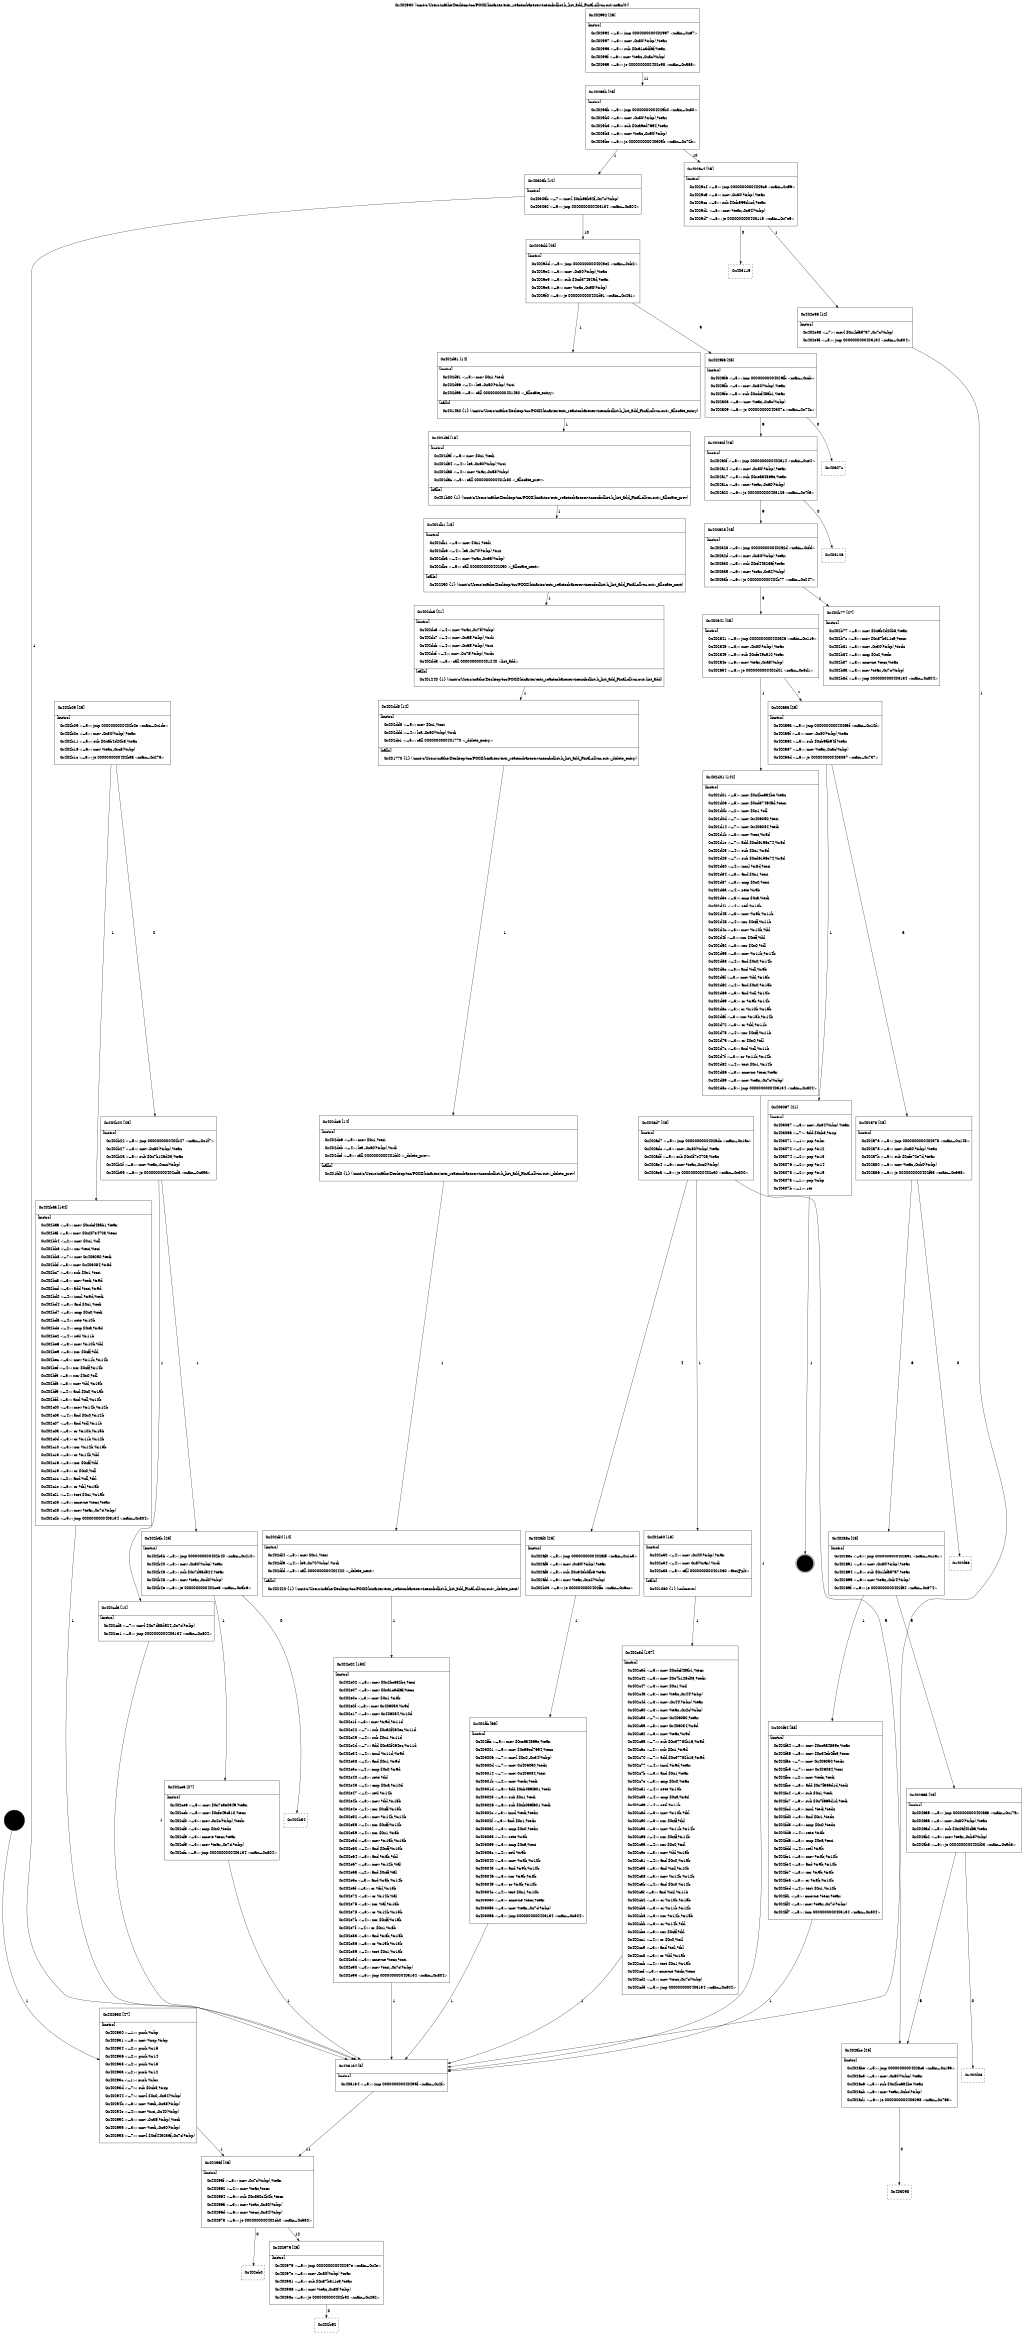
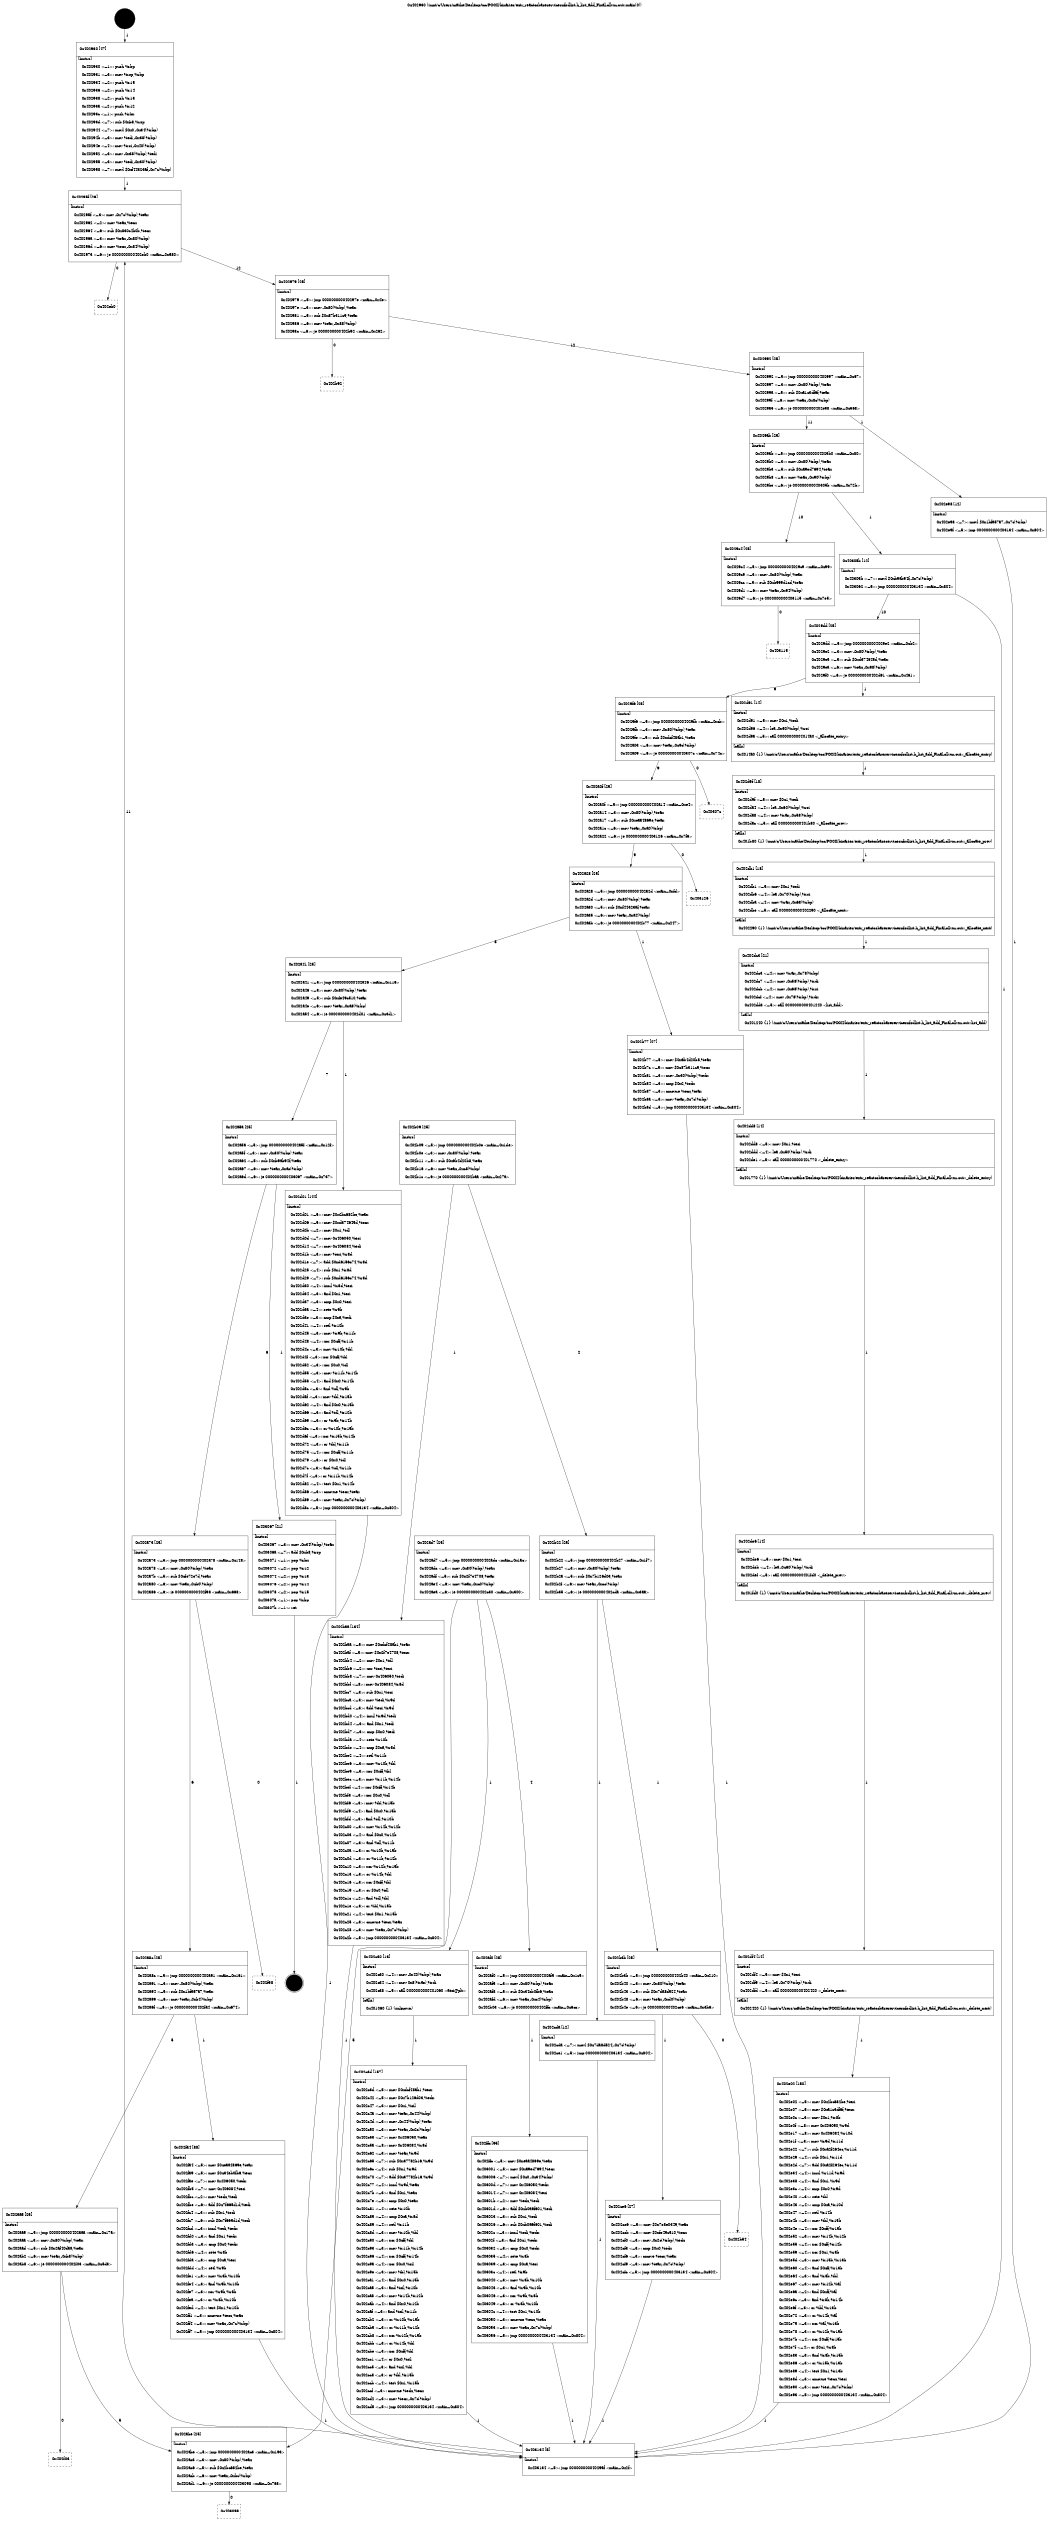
edge "0x4029c4 [25]" -> "0x402e98 [12]": now "0x402992 [25]" -> "0x402e98 [12]"
edge "0x402979 [25]" -> "0x402992 [25]": added, label "12"
edge "0x402b77 [27]" -> "0x403134 [5]": added, label "1"
